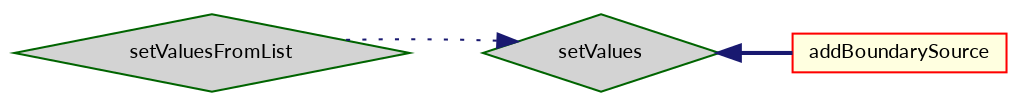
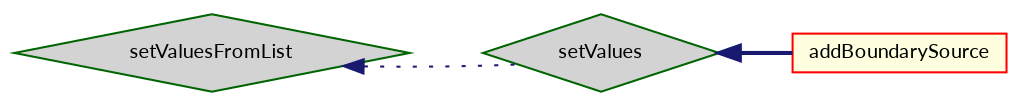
edge "setValuesFromList" -> "setValues": reversed
